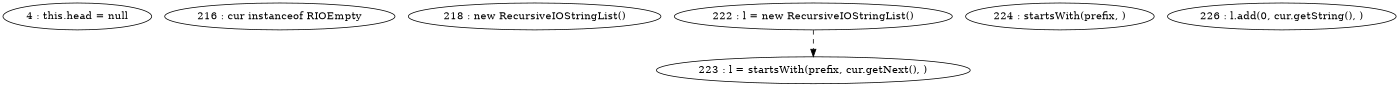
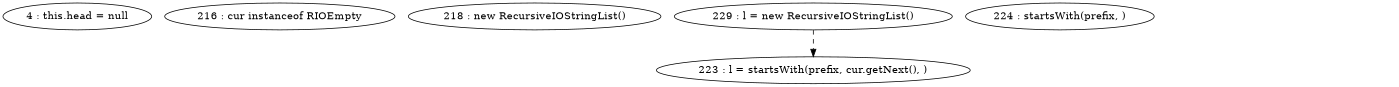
node "222 : l = new RecursiveIOStringList()": label "222 : l = new RecursiveIOStringList()" -> "229 : l = new RecursiveIOStringList()"
node "226 : l.add(0, cur.getString(), )": removed
